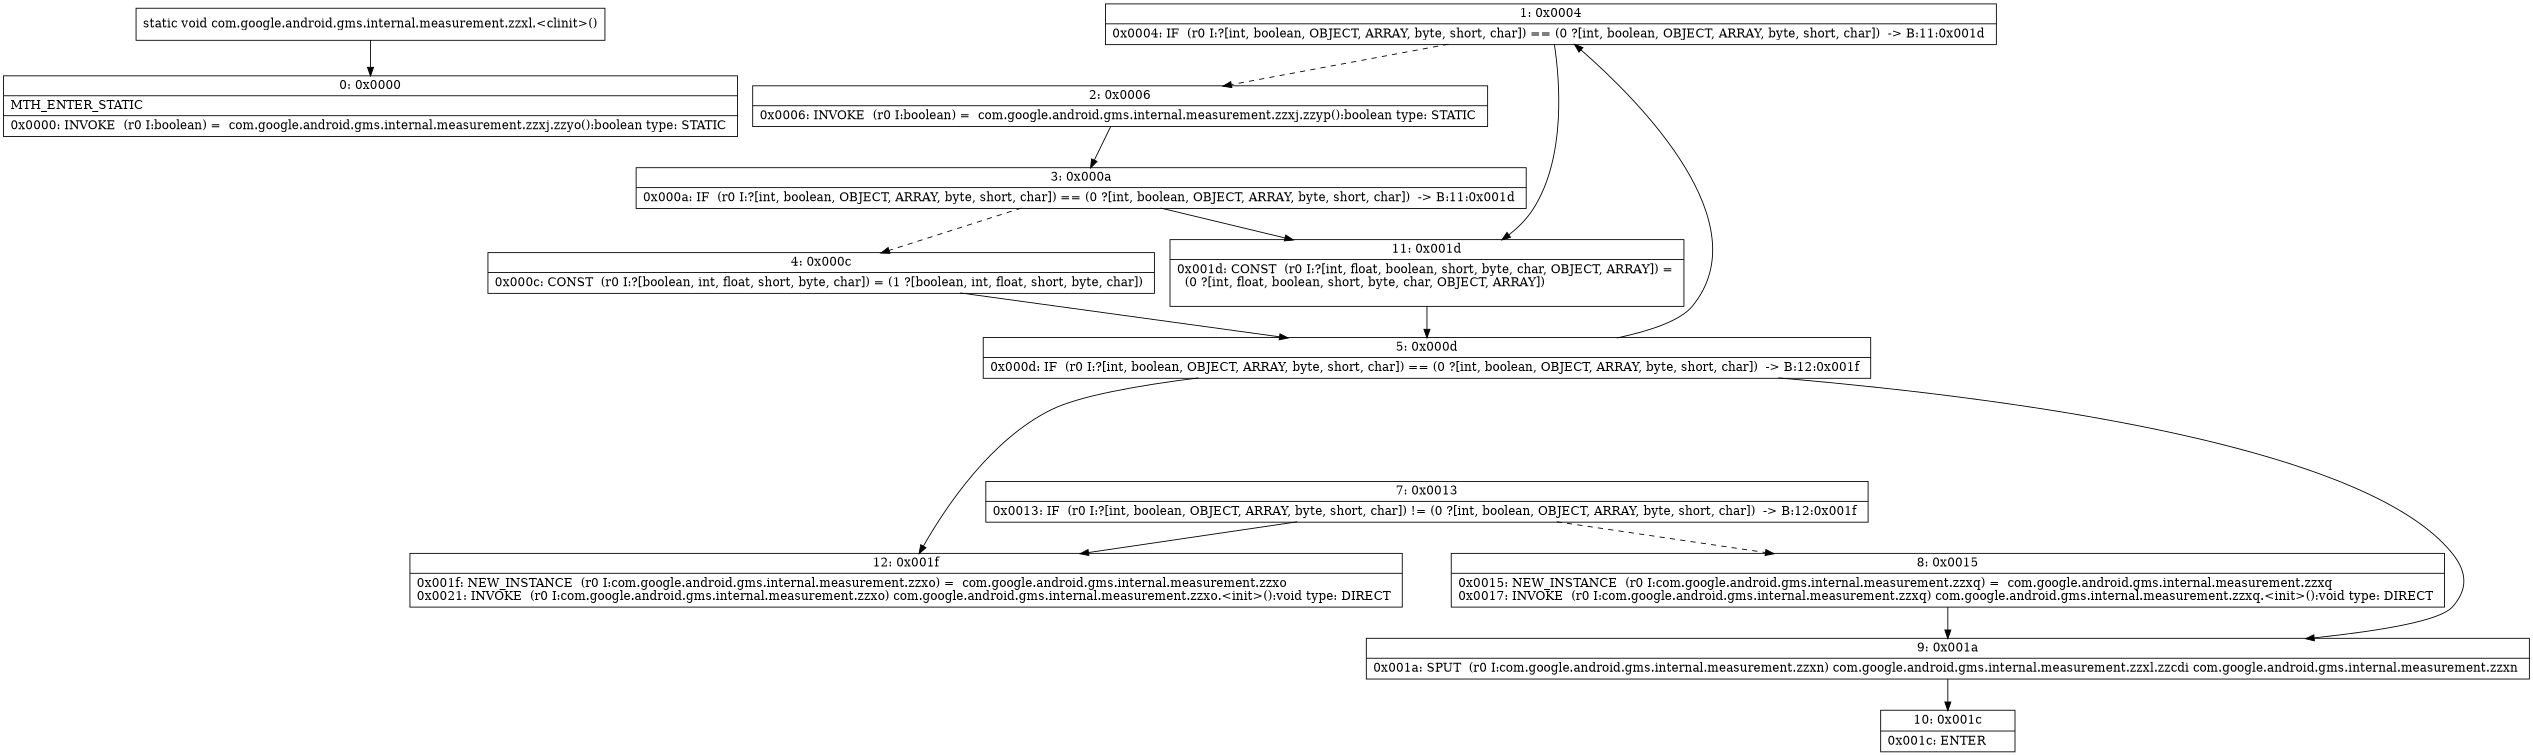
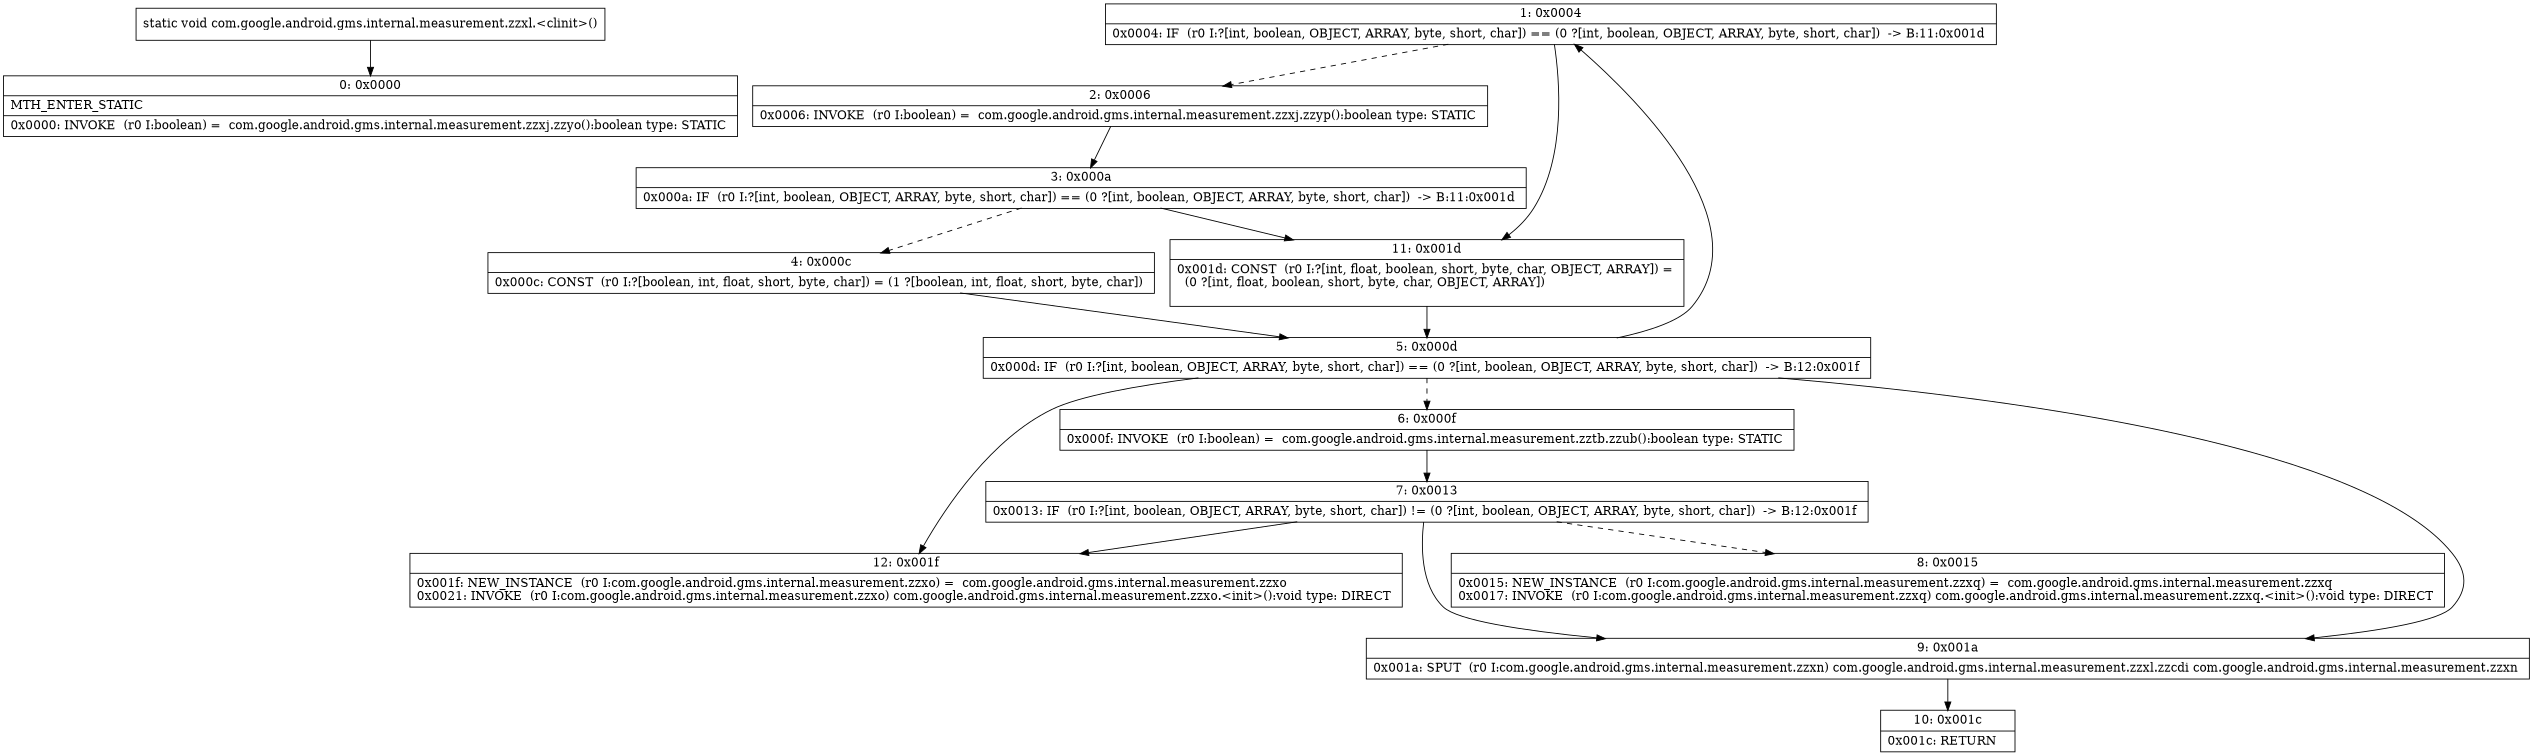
node "6: 0x000f": added
edge "8: 0x0015" -> "9: 0x001a": now "7: 0x0013" -> "9: 0x001a"
node "10: 0x001c": text "0x001c: ENTER" -> "0x001c: RETURN"
